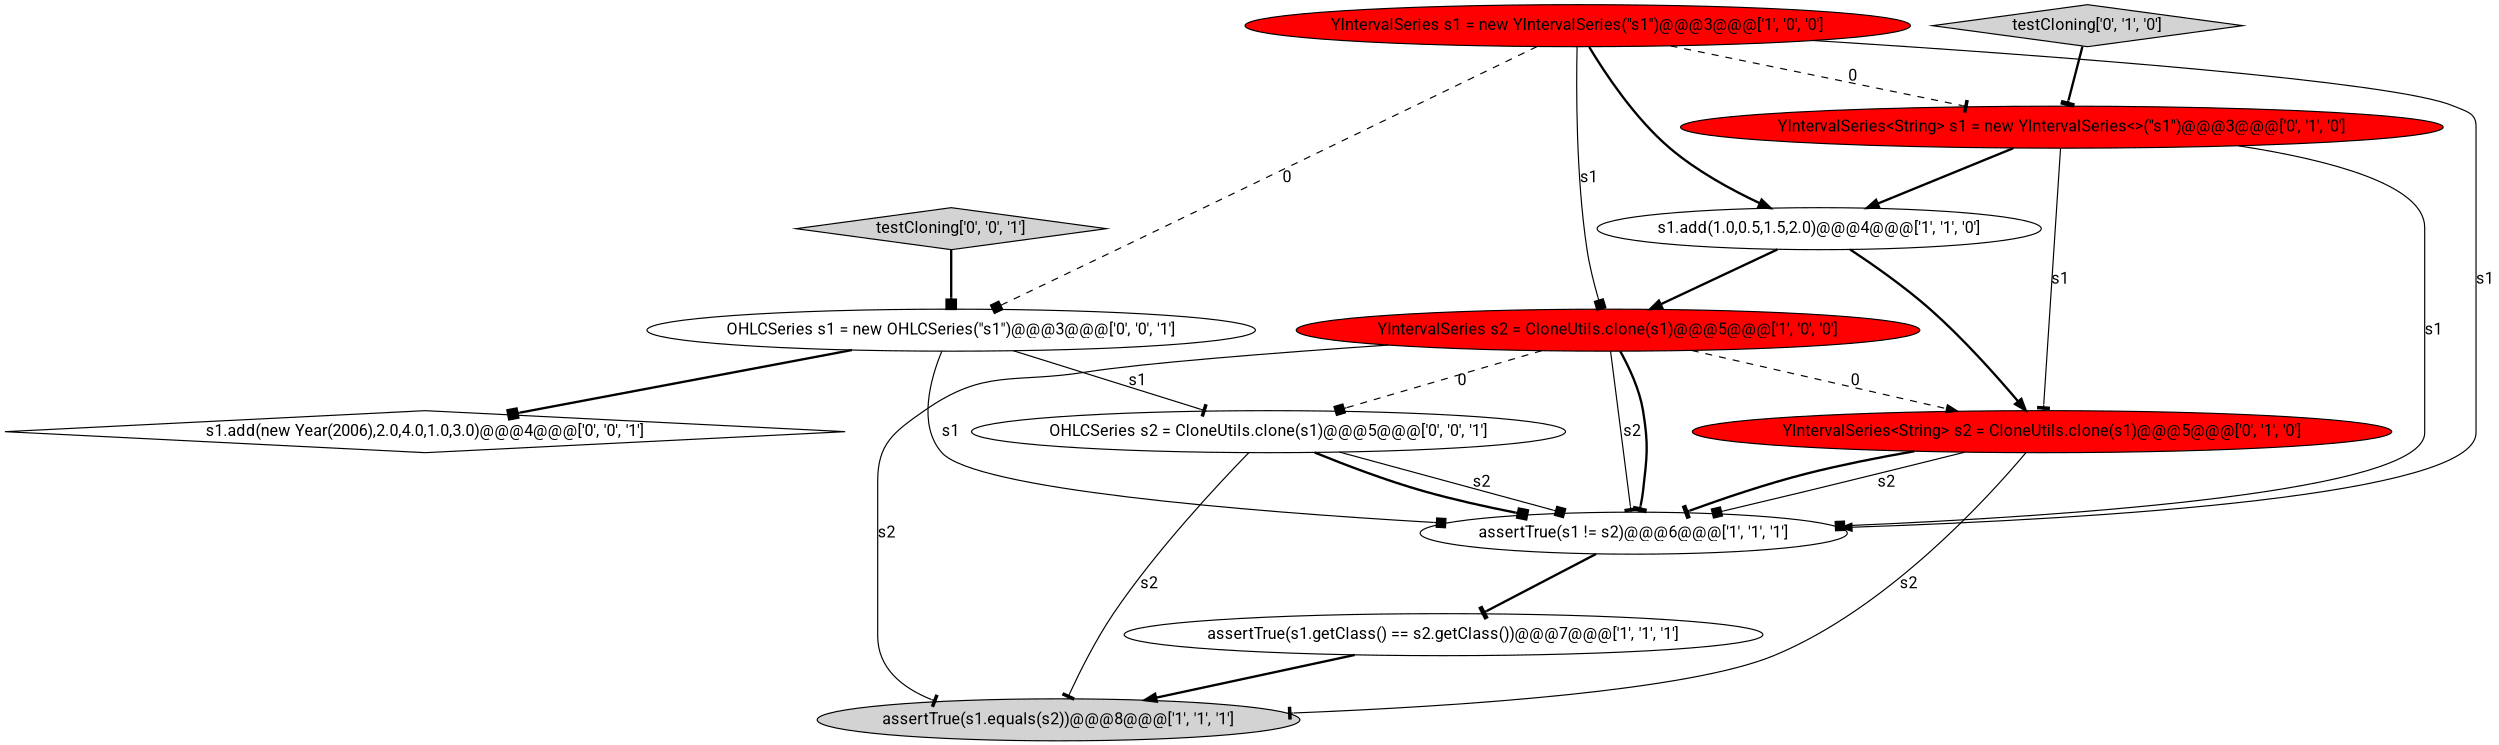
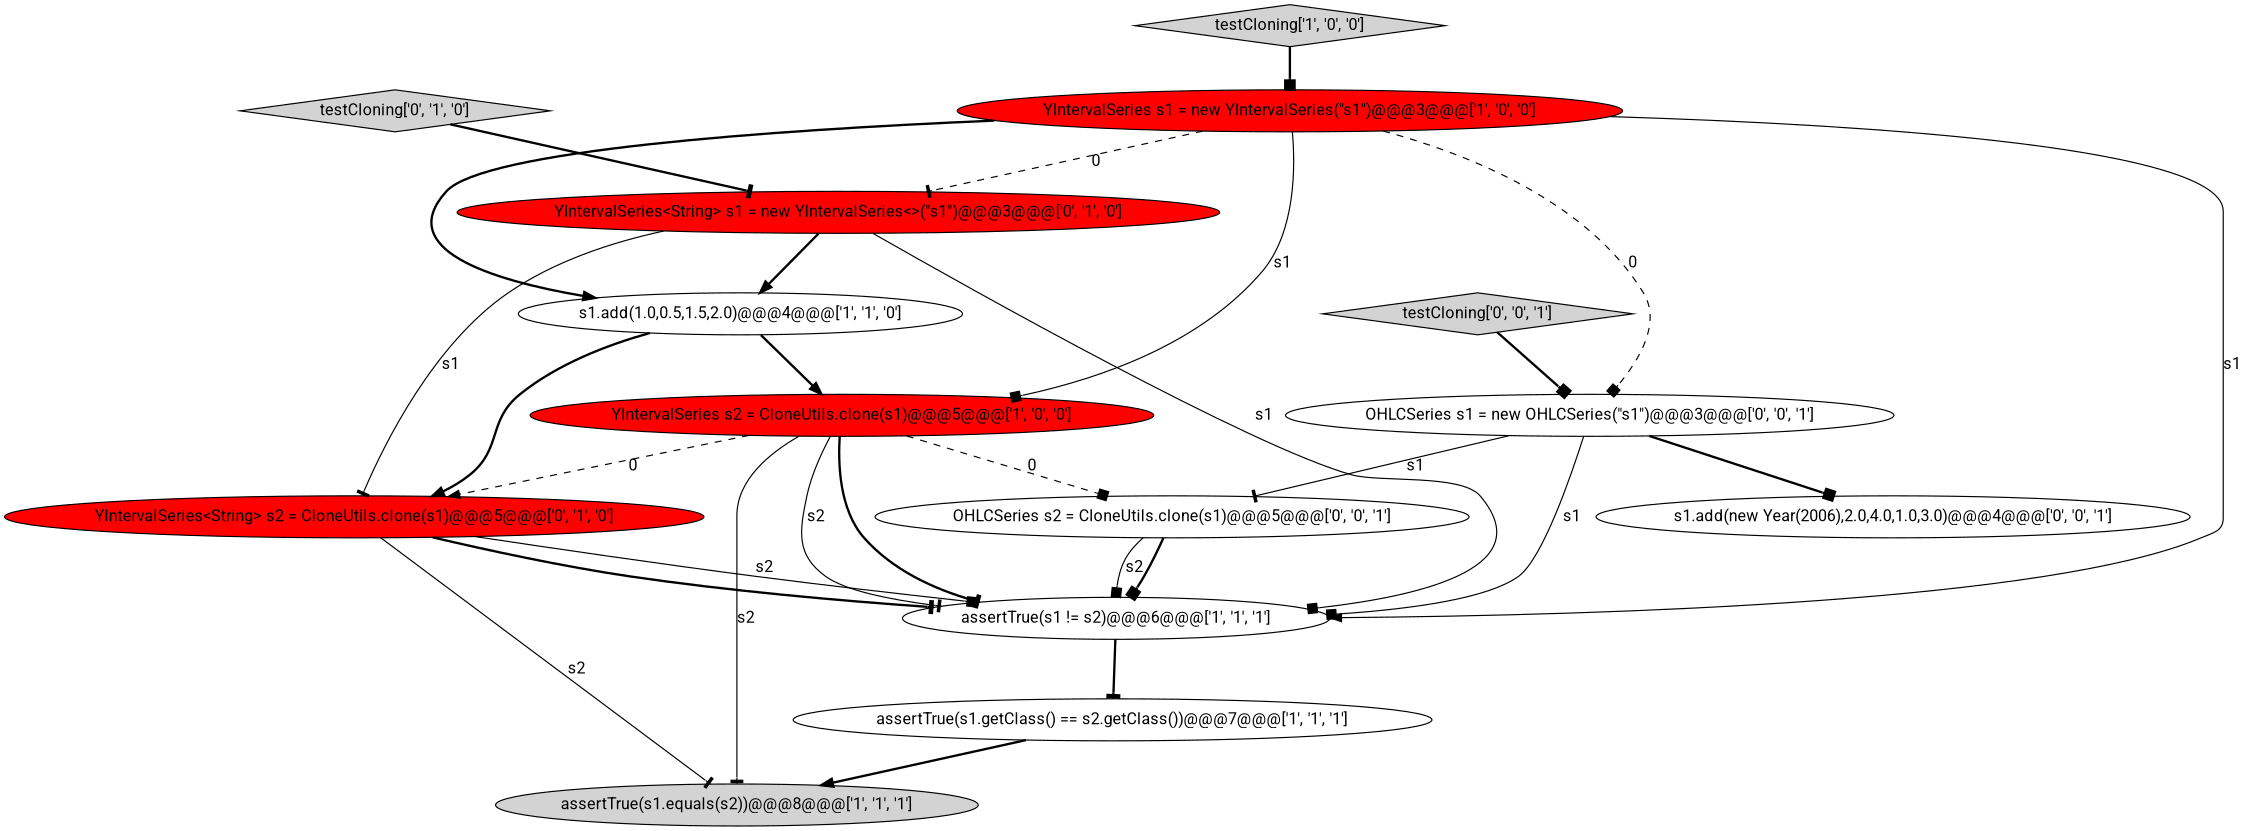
node "testCloning['1', '0', '0']": added
node "s1.add(new Year(2006),2.0,4.0,1.0,3.0)@@@4@@@['0', '0', '1']": shape diamond -> ellipse
edge "OHLCSeries s2 = CloneUtils.clone(s1)@@@5@@@['0', '0', '1']" -> "assertTrue(s1.equals(s2))@@@8@@@['1', '1', '1']": removed, label "s2"
